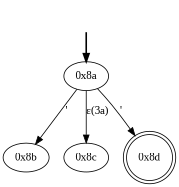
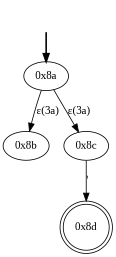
edge "0x8a" -> "0x8d": now "0x8c" -> "0x8d"
edge "0x8a" -> "0x8b": label "'" -> "ε(3a)"
